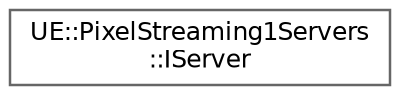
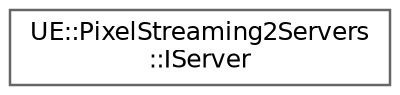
node "UE::PixelStreaming1Servers ::IServer": label "UE::PixelStreaming1Servers ::IServer" -> "UE::PixelStreaming2Servers ::IServer"
